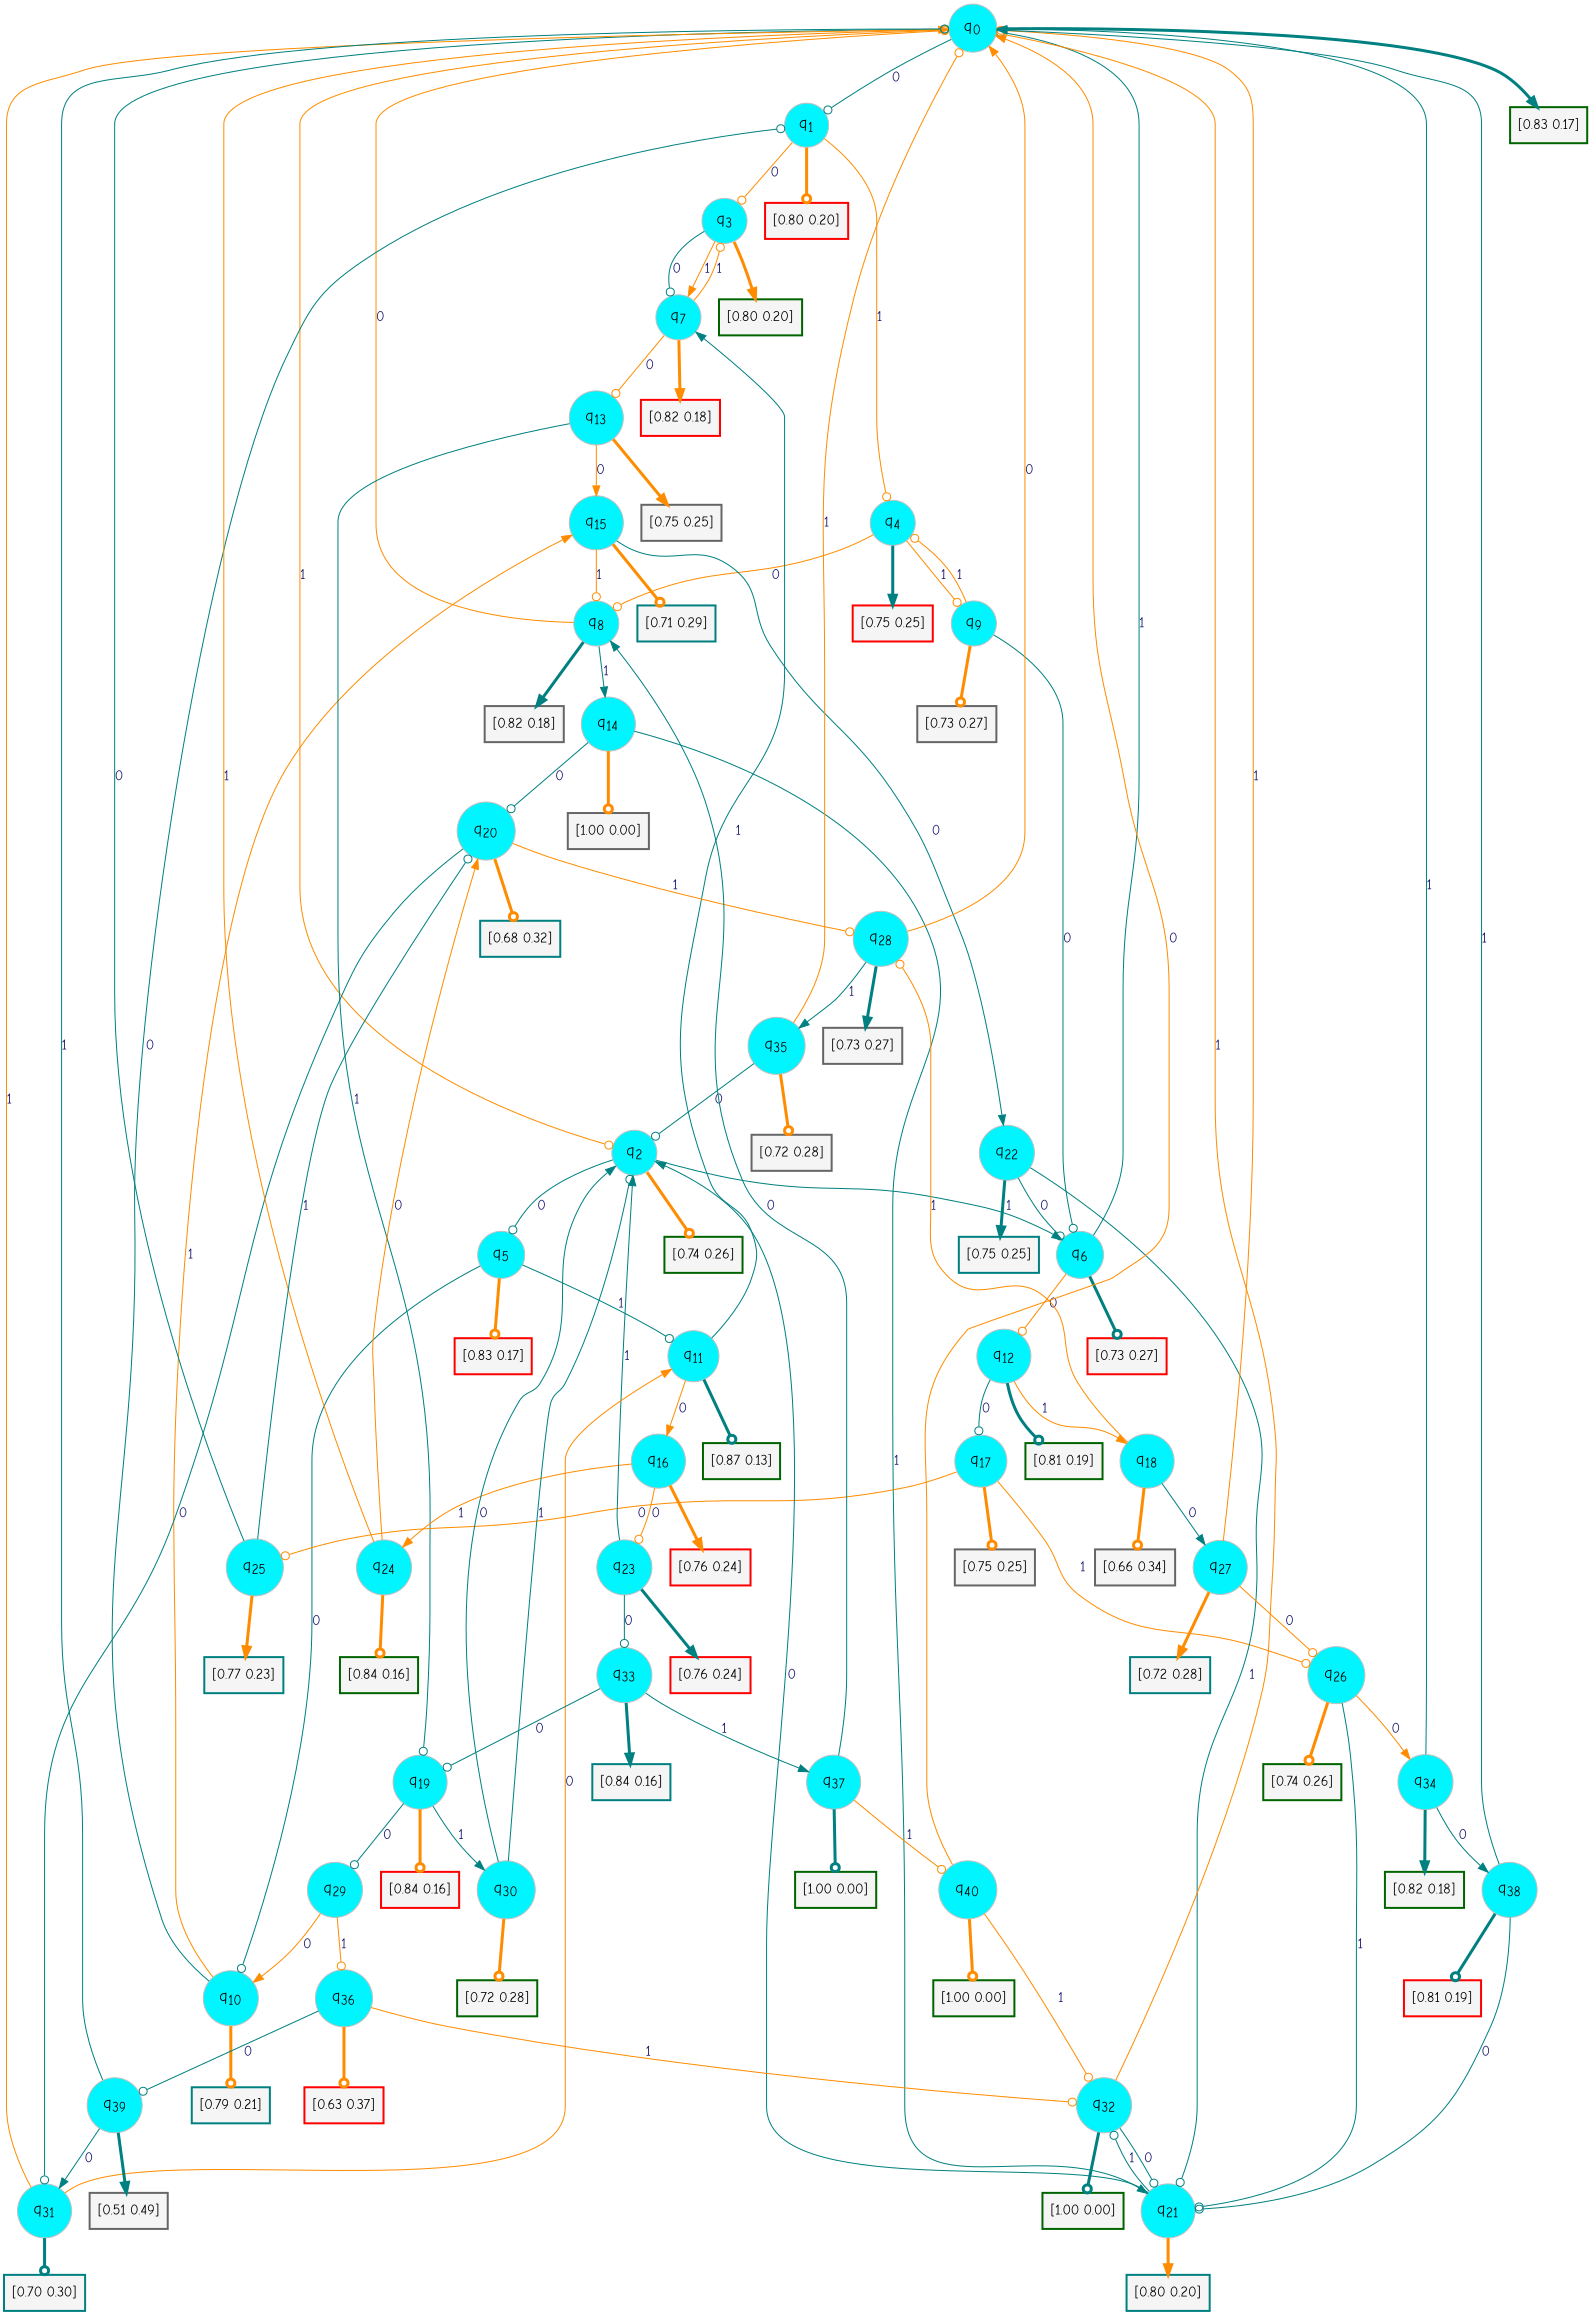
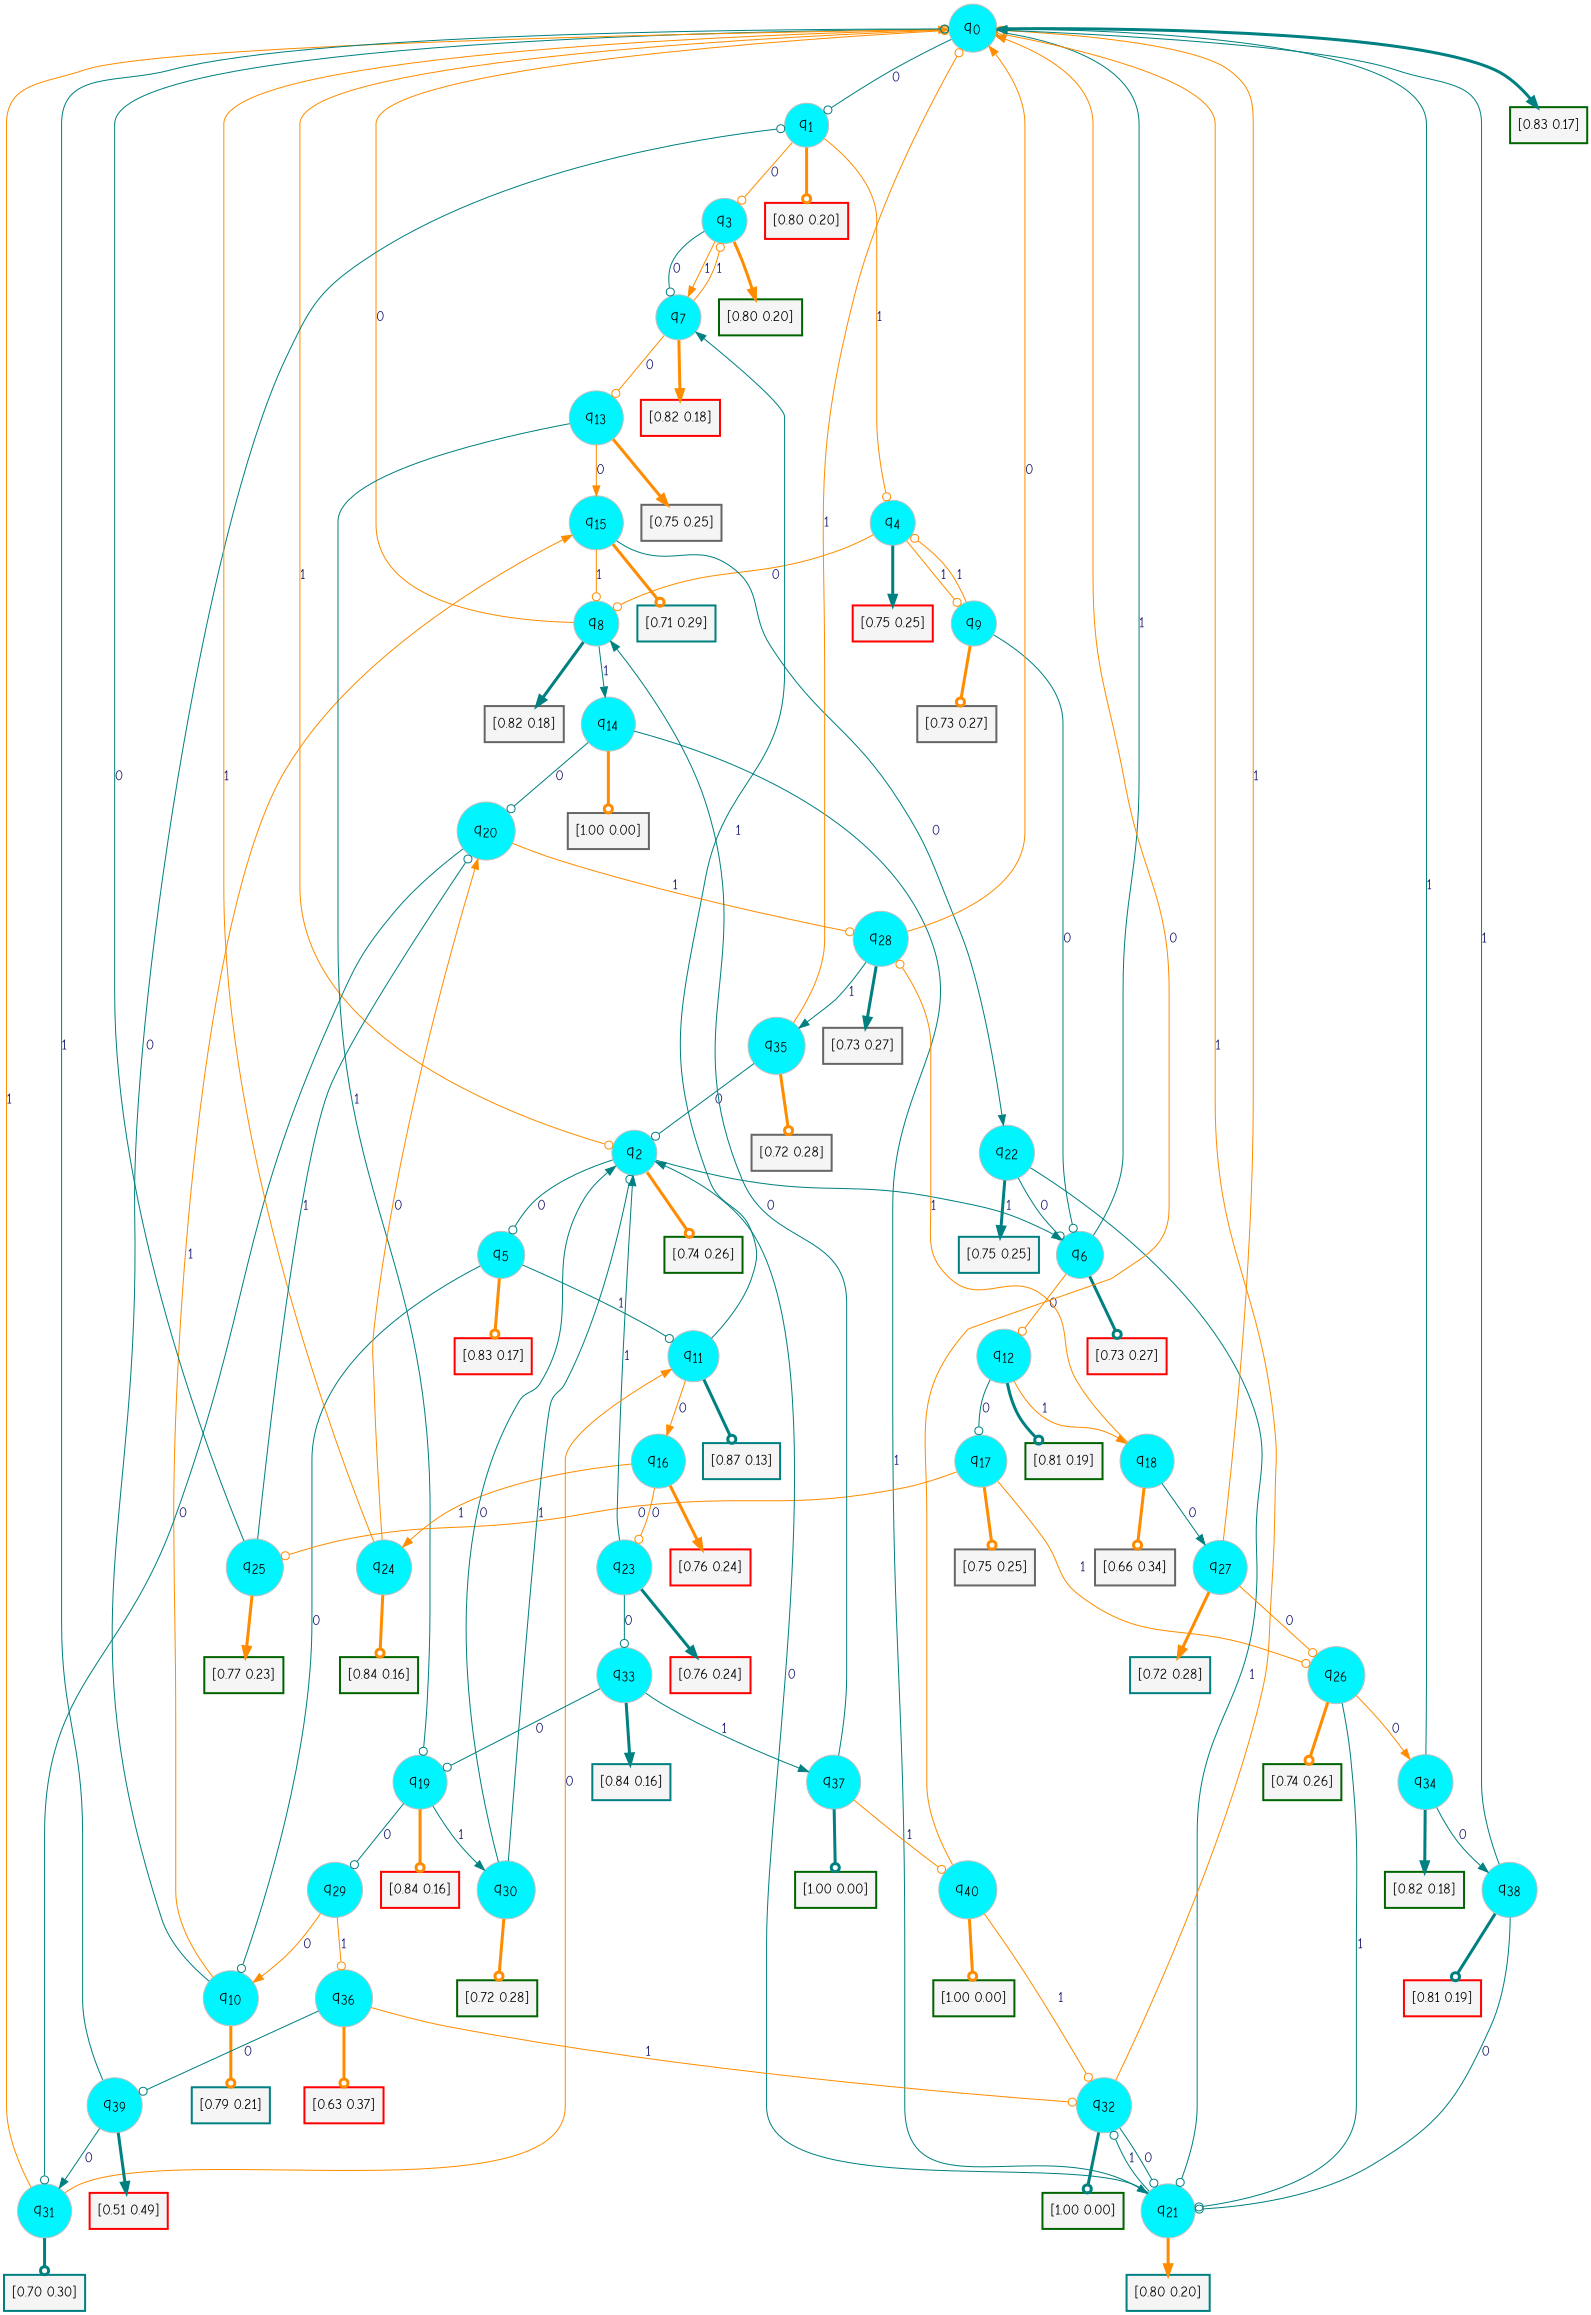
node "[0.68 0.32]": removed
node "[0.87 0.13]": color darkgreen -> teal
node "[0.77 0.23]": color teal -> darkgreen
node "[0.51 0.49]": color gray40 -> red
